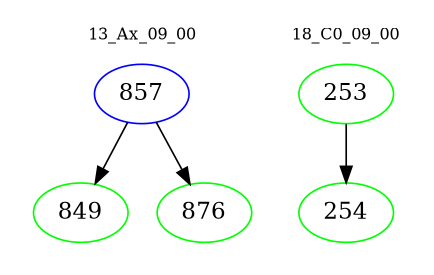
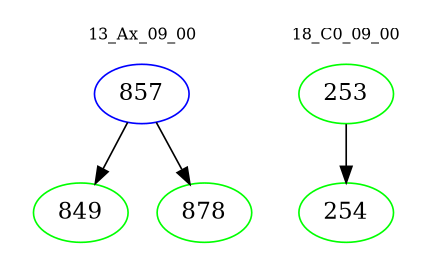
node "876": label "876" -> "878"
